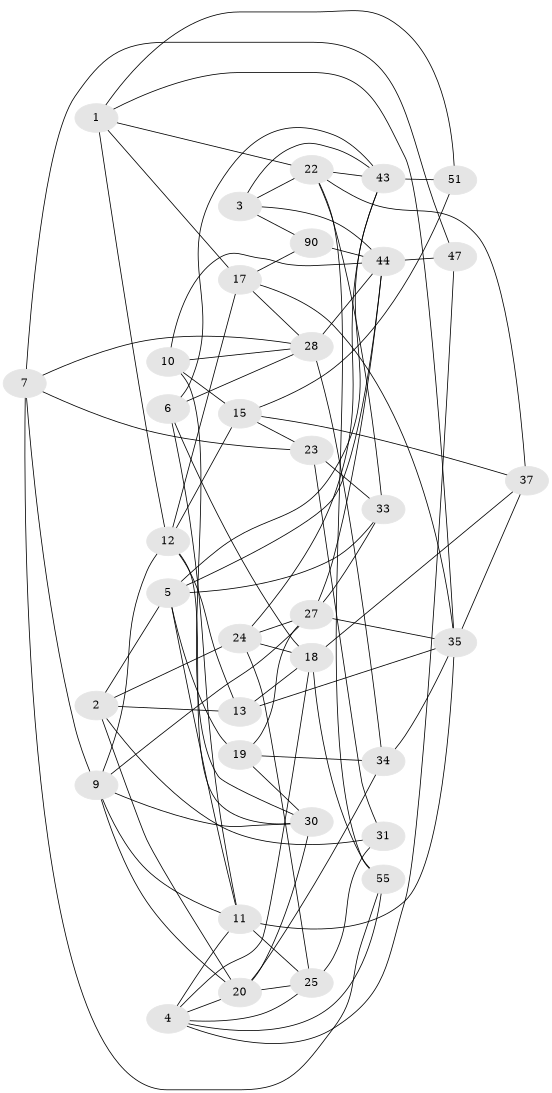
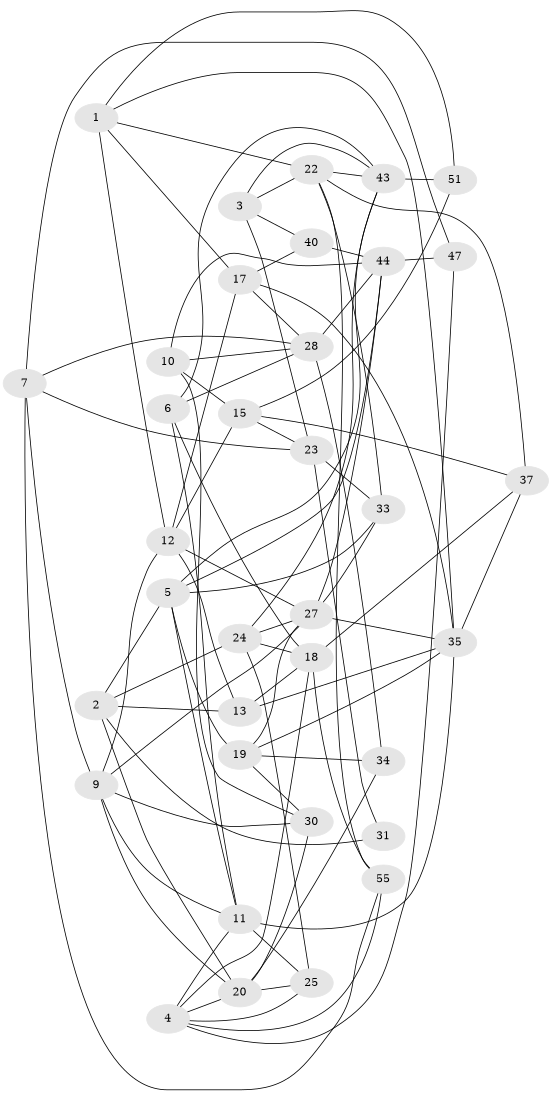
edge "3" -- "44": now "3" -- "23"
node "90": label "90" -> "40"
edge "35" -- "34": now "35" -- "19"
edge "12" -- "30": now "12" -- "27"
edge "31" -- "25": removed
